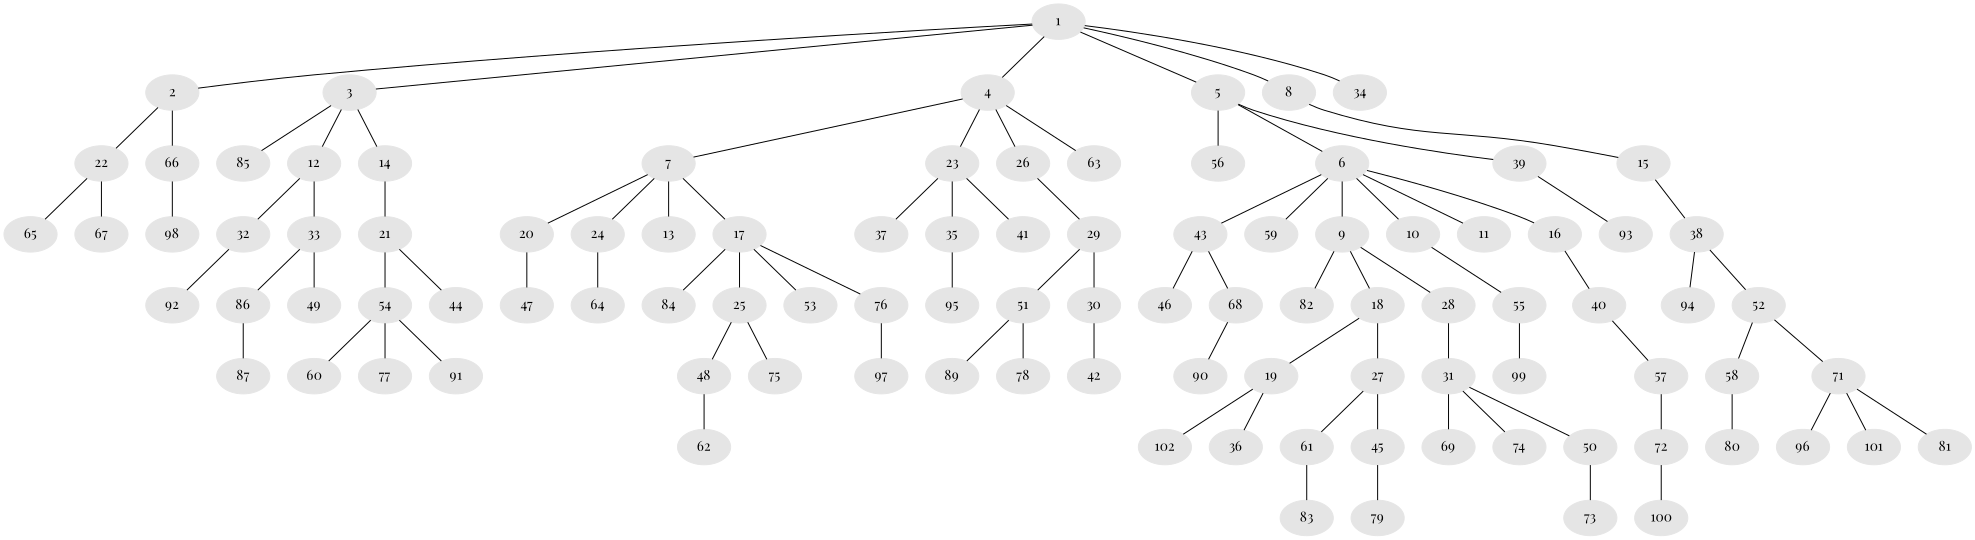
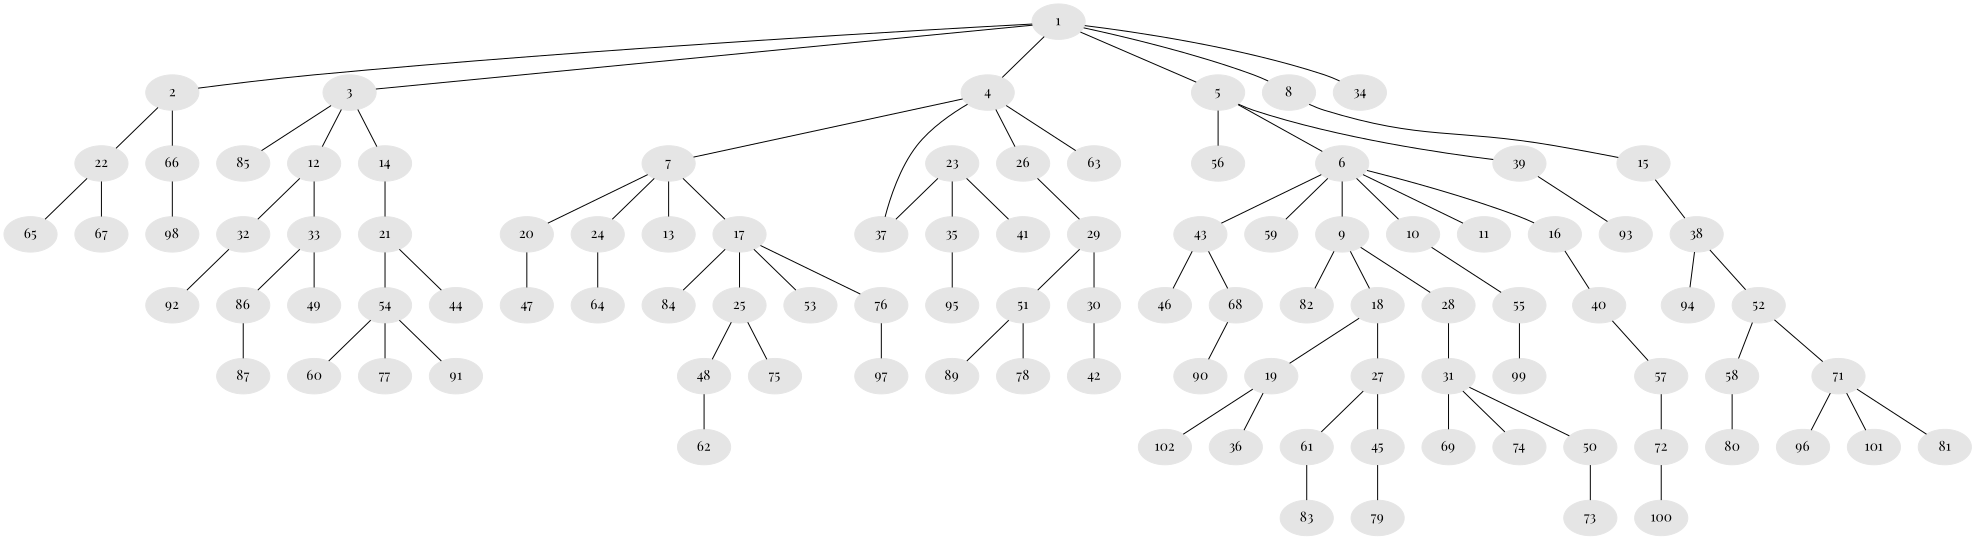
edge "4" -- "23": now "4" -- "37"
